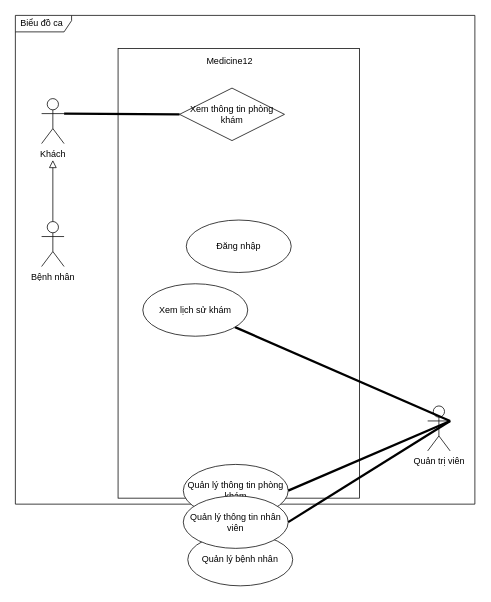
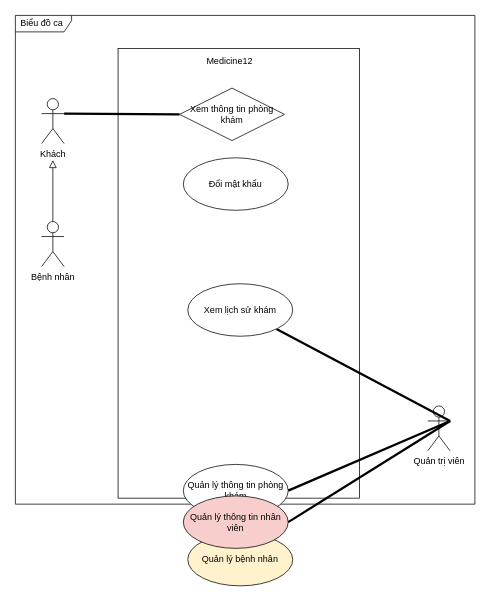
node "Đổi mật khẩu": added
node "Đăng nhập": removed
node "Xem lịch sử khám": moved (195, 310) -> (240, 310)
node "Quản lý thông tin nhân viên": fillcolor #ffffff -> #f8cecc
node "Quản lý bệnh nhân": fillcolor #ffffff -> #fff2cc
